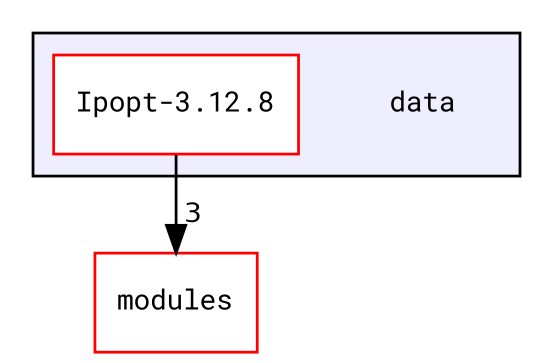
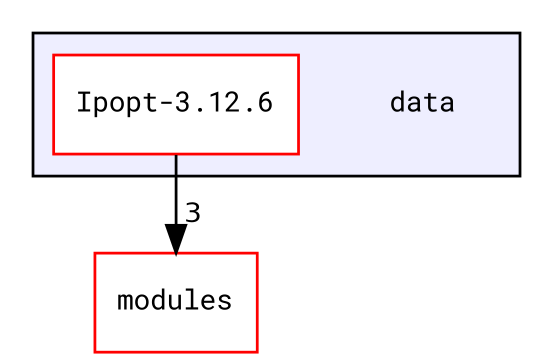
node "Ipopt-3.12.8": label "Ipopt-3.12.8" -> "Ipopt-3.12.6"
